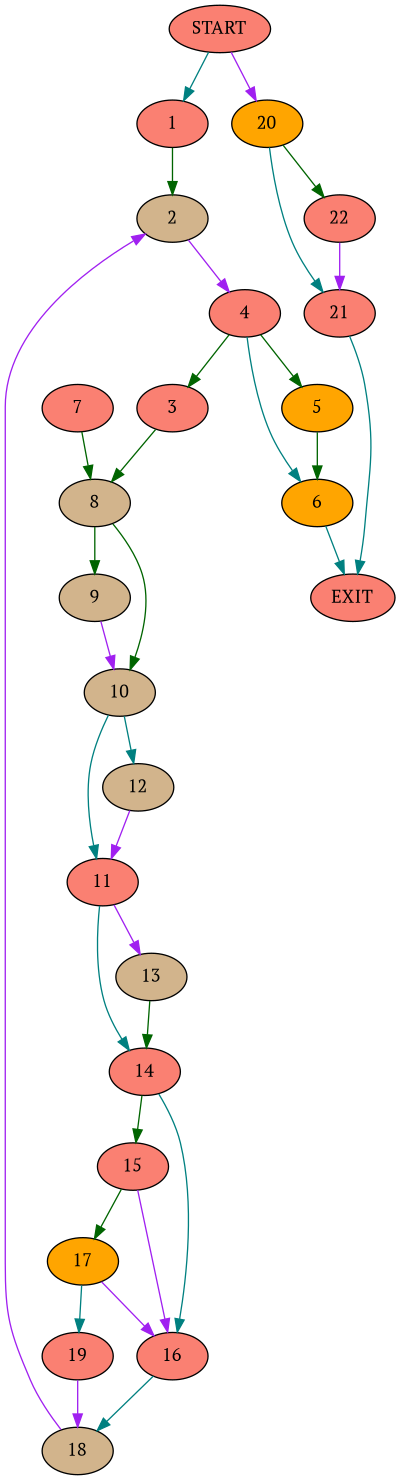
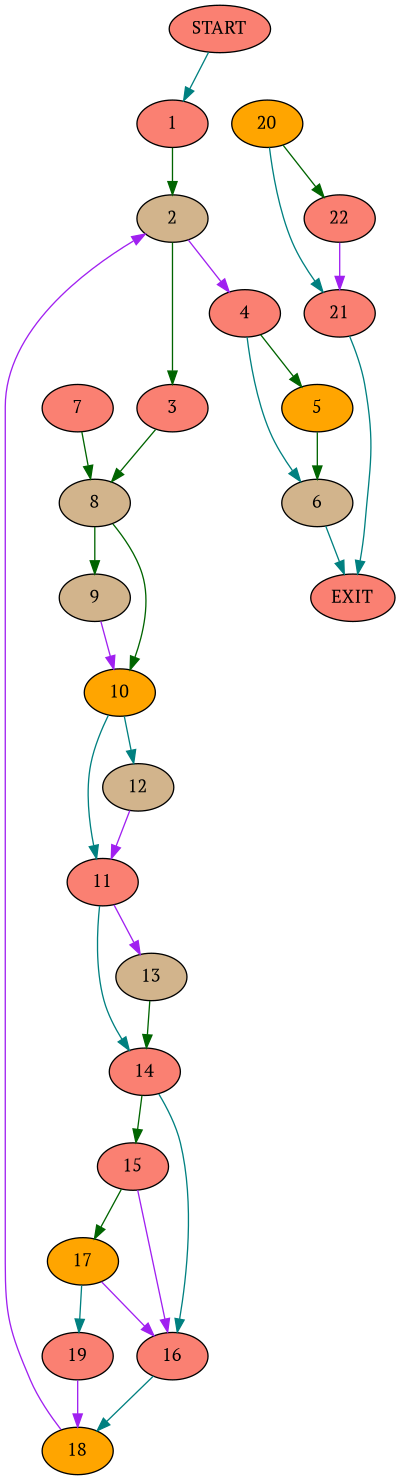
edge "START" -> "20": removed
edge "4" -> "3": now "2" -> "3"
node "6": fillcolor orange -> tan
node "10": fillcolor tan -> orange
node "18": fillcolor tan -> orange
